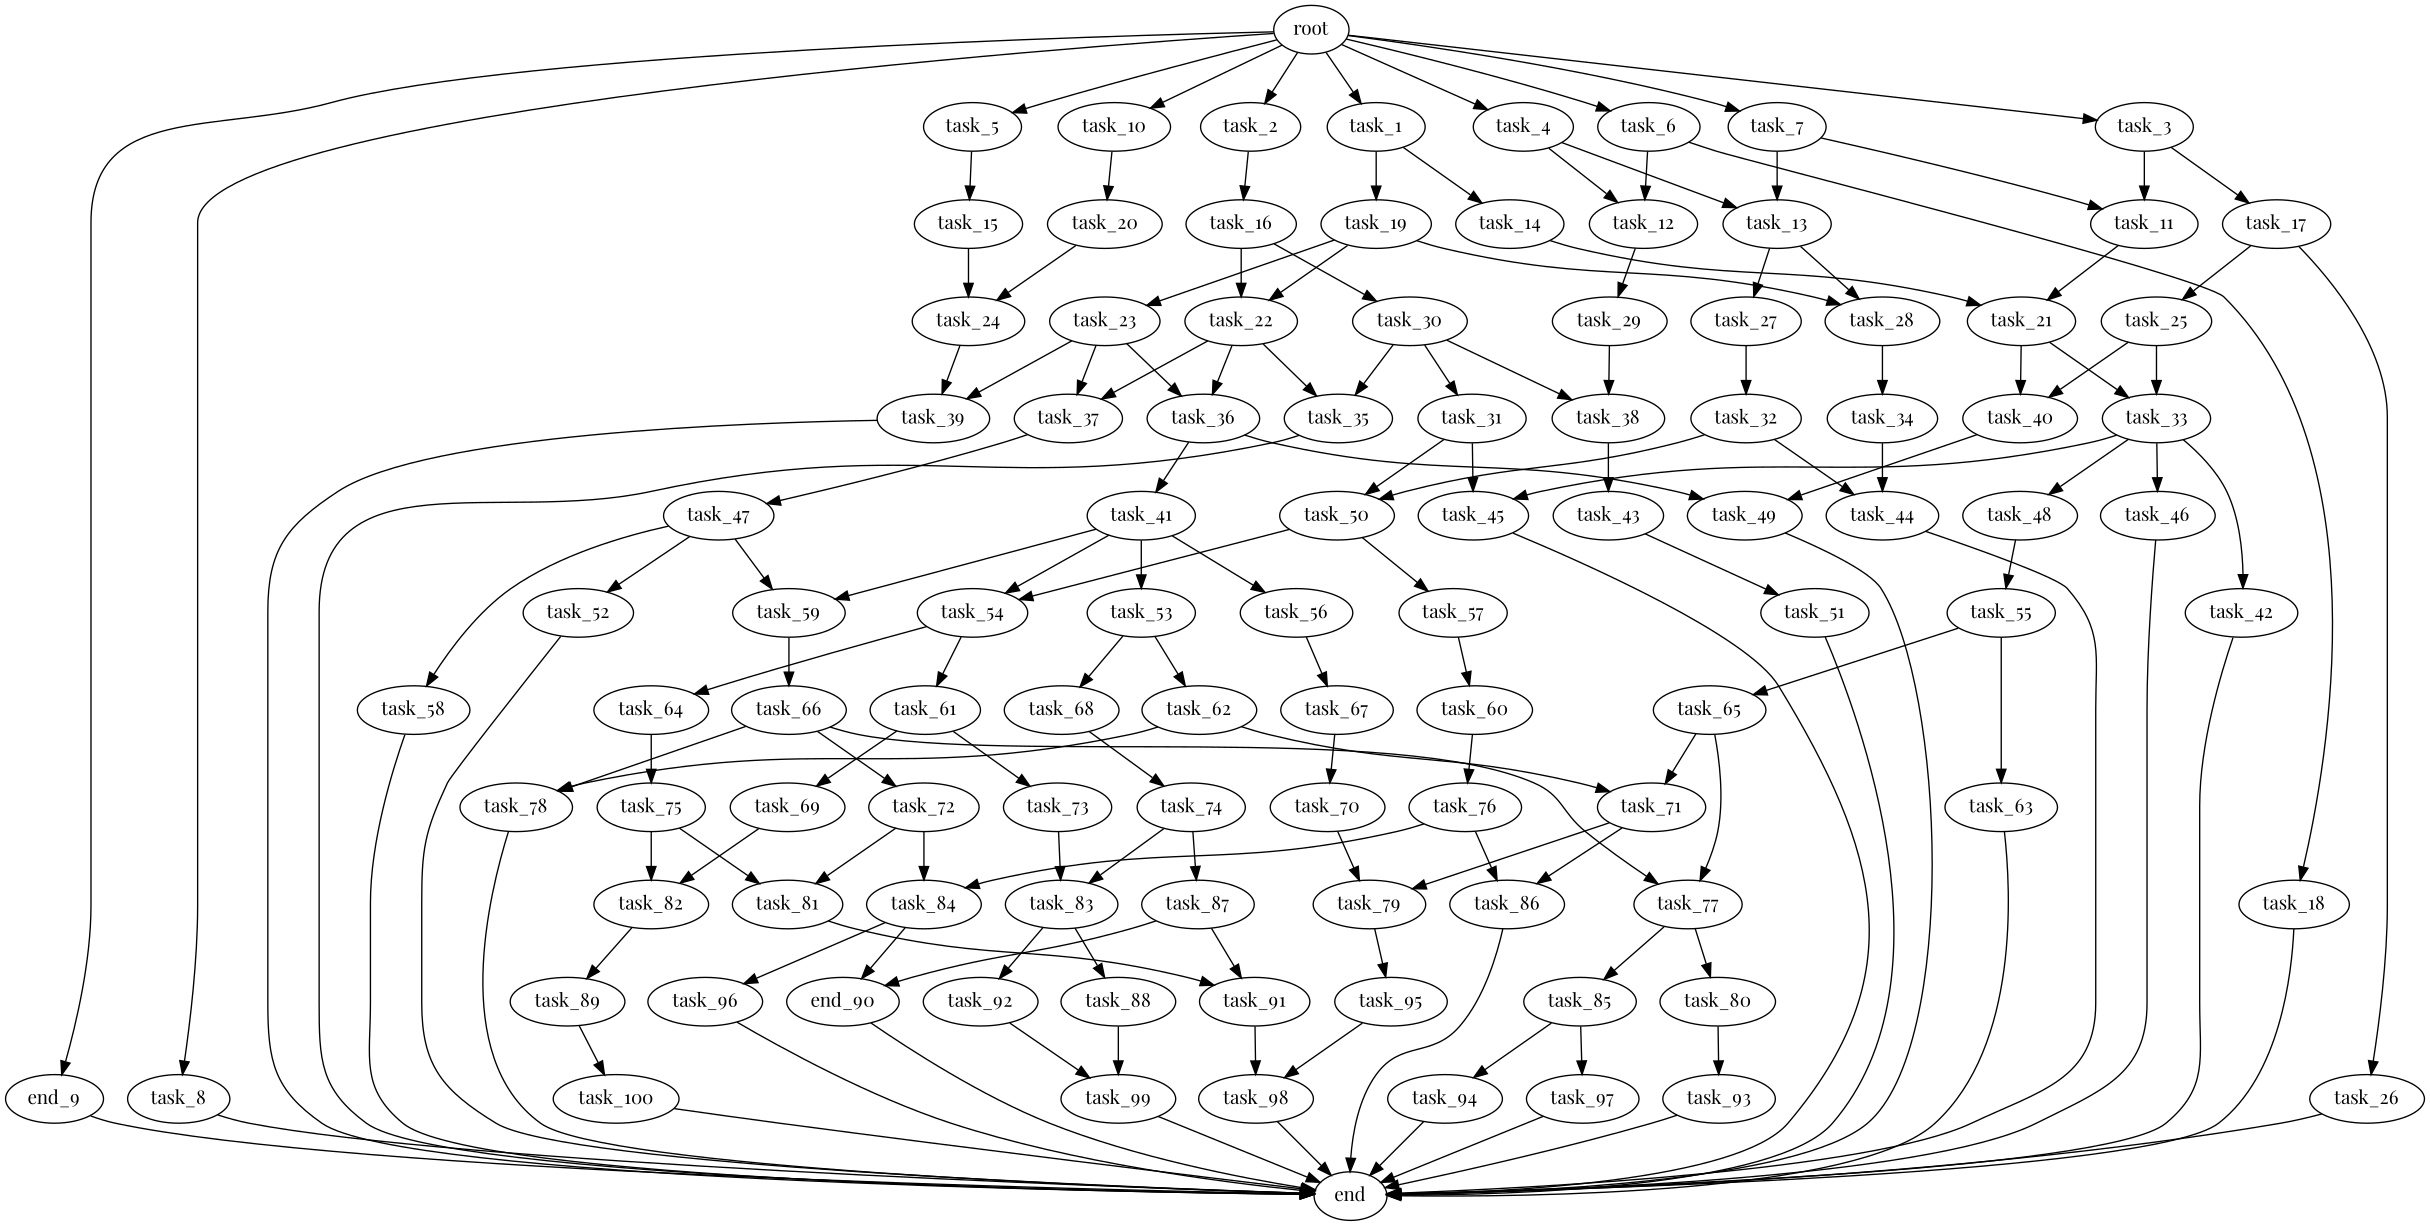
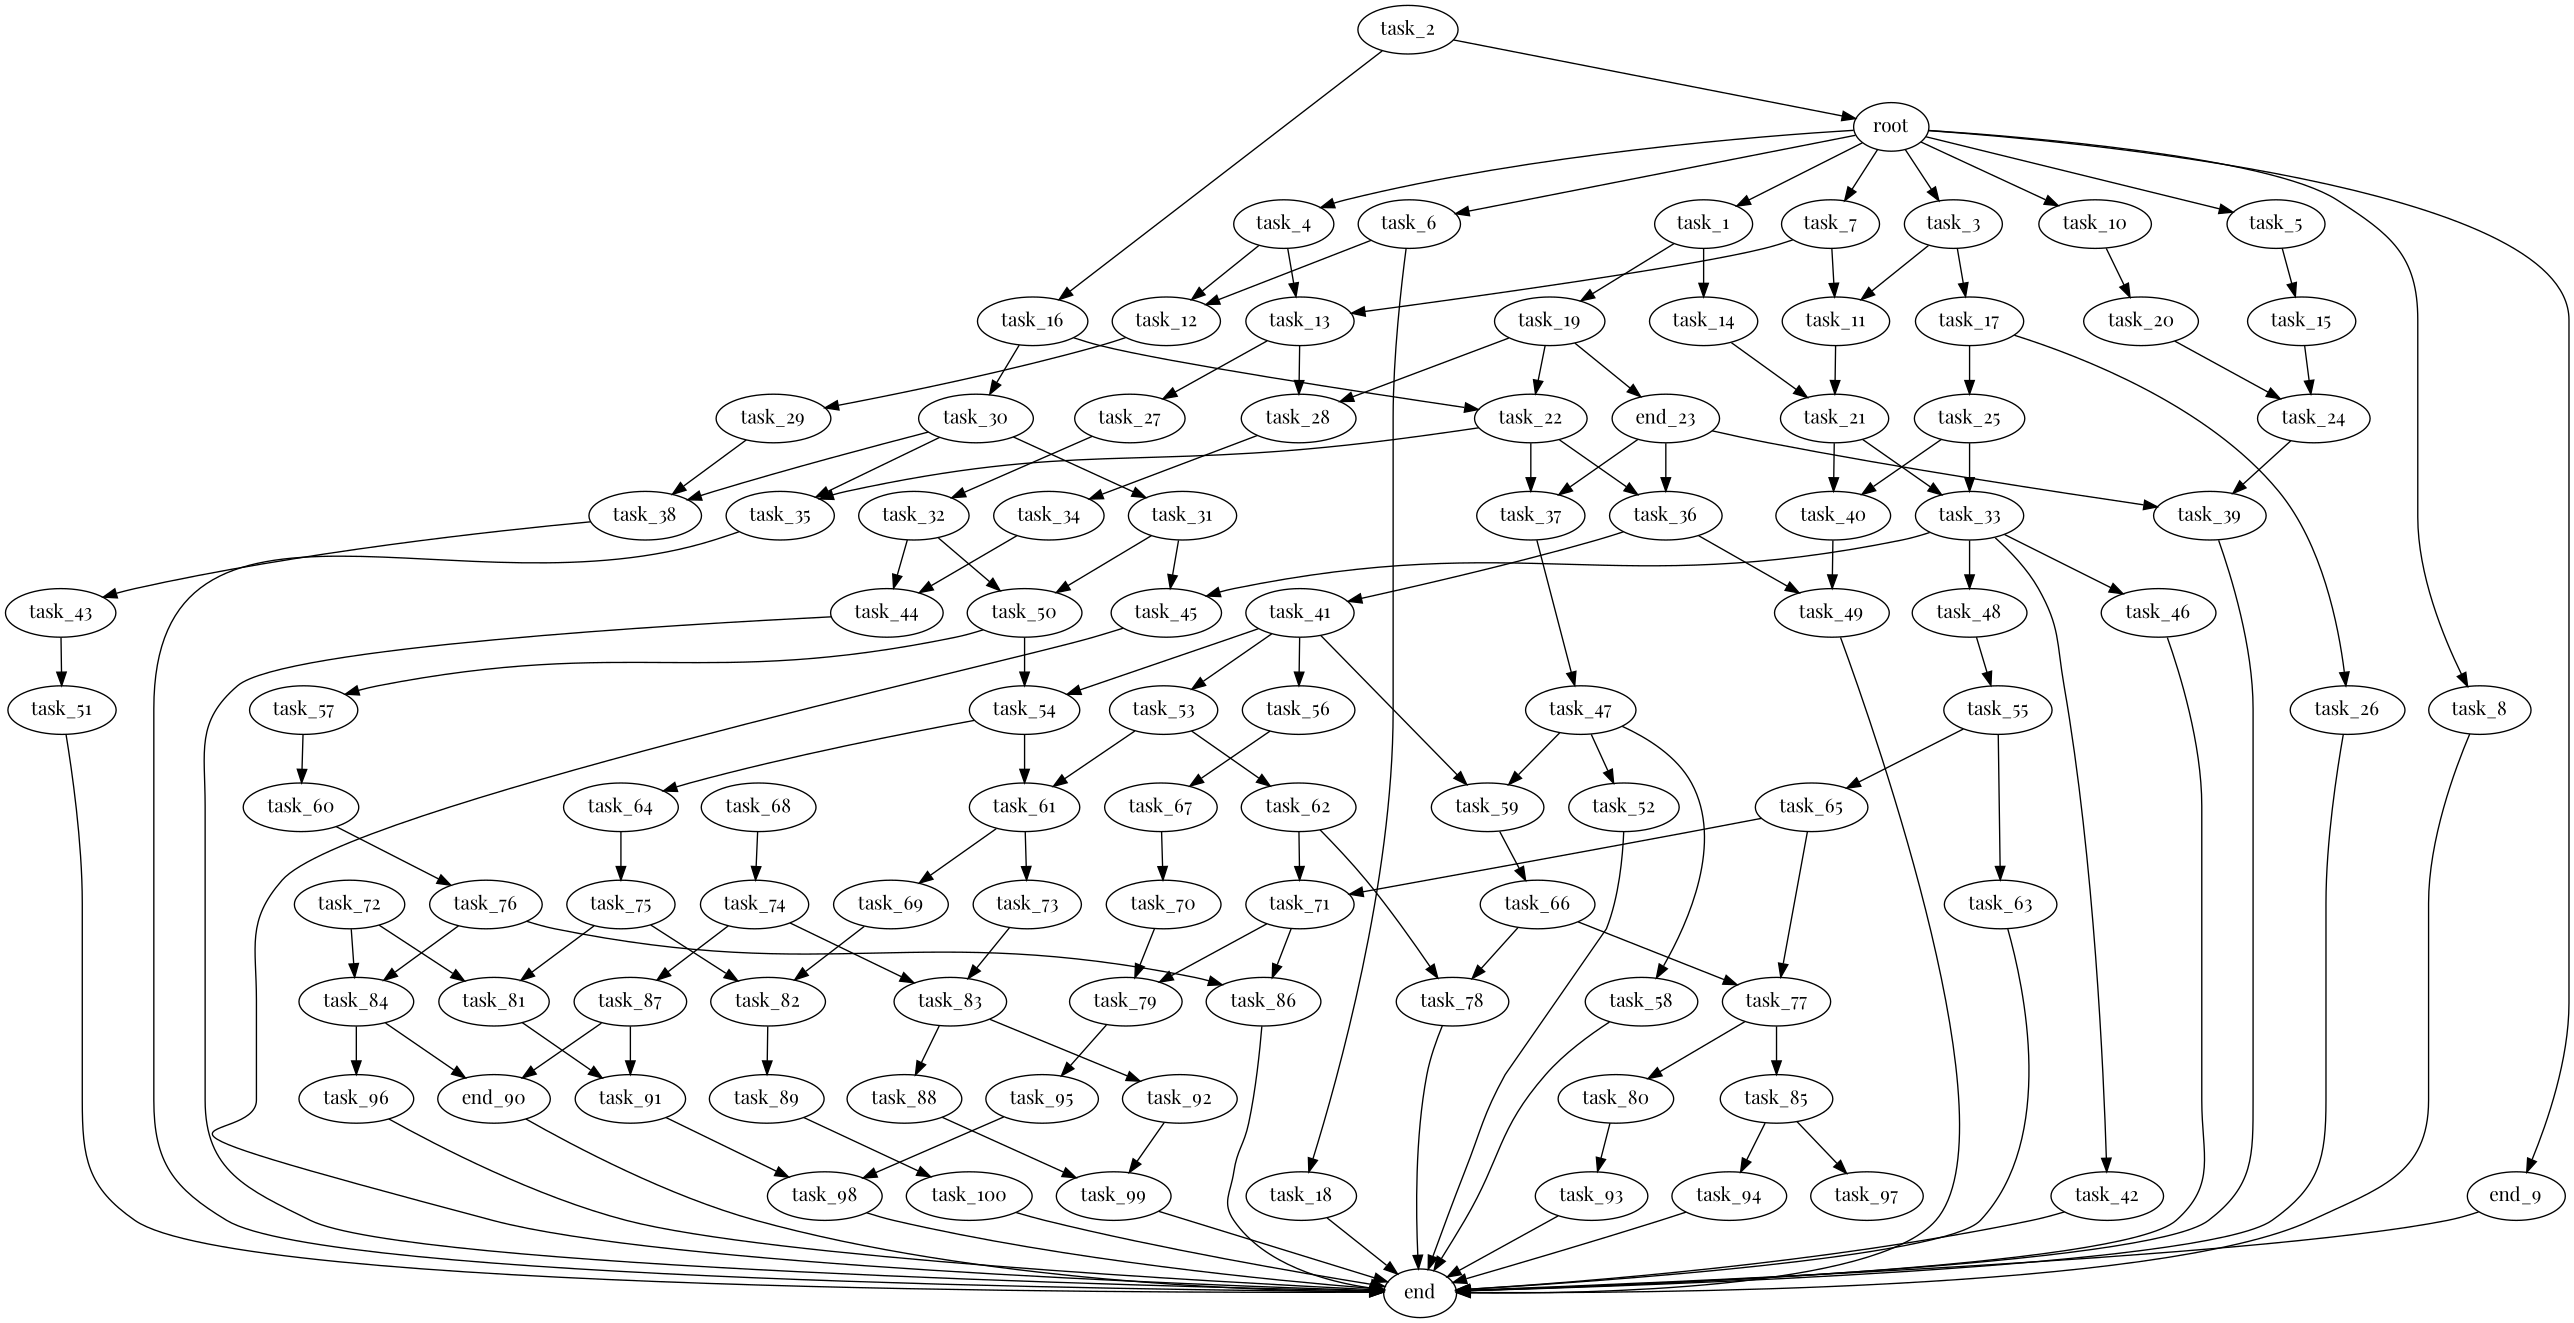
edge "root" -> "task_2": reversed
node "task_23": label "task_23" -> "end_23"
edge "task_53" -> "task_68": now "task_53" -> "task_61"
edge "task_66" -> "task_72": removed
edge "task_97" -> "end": removed
